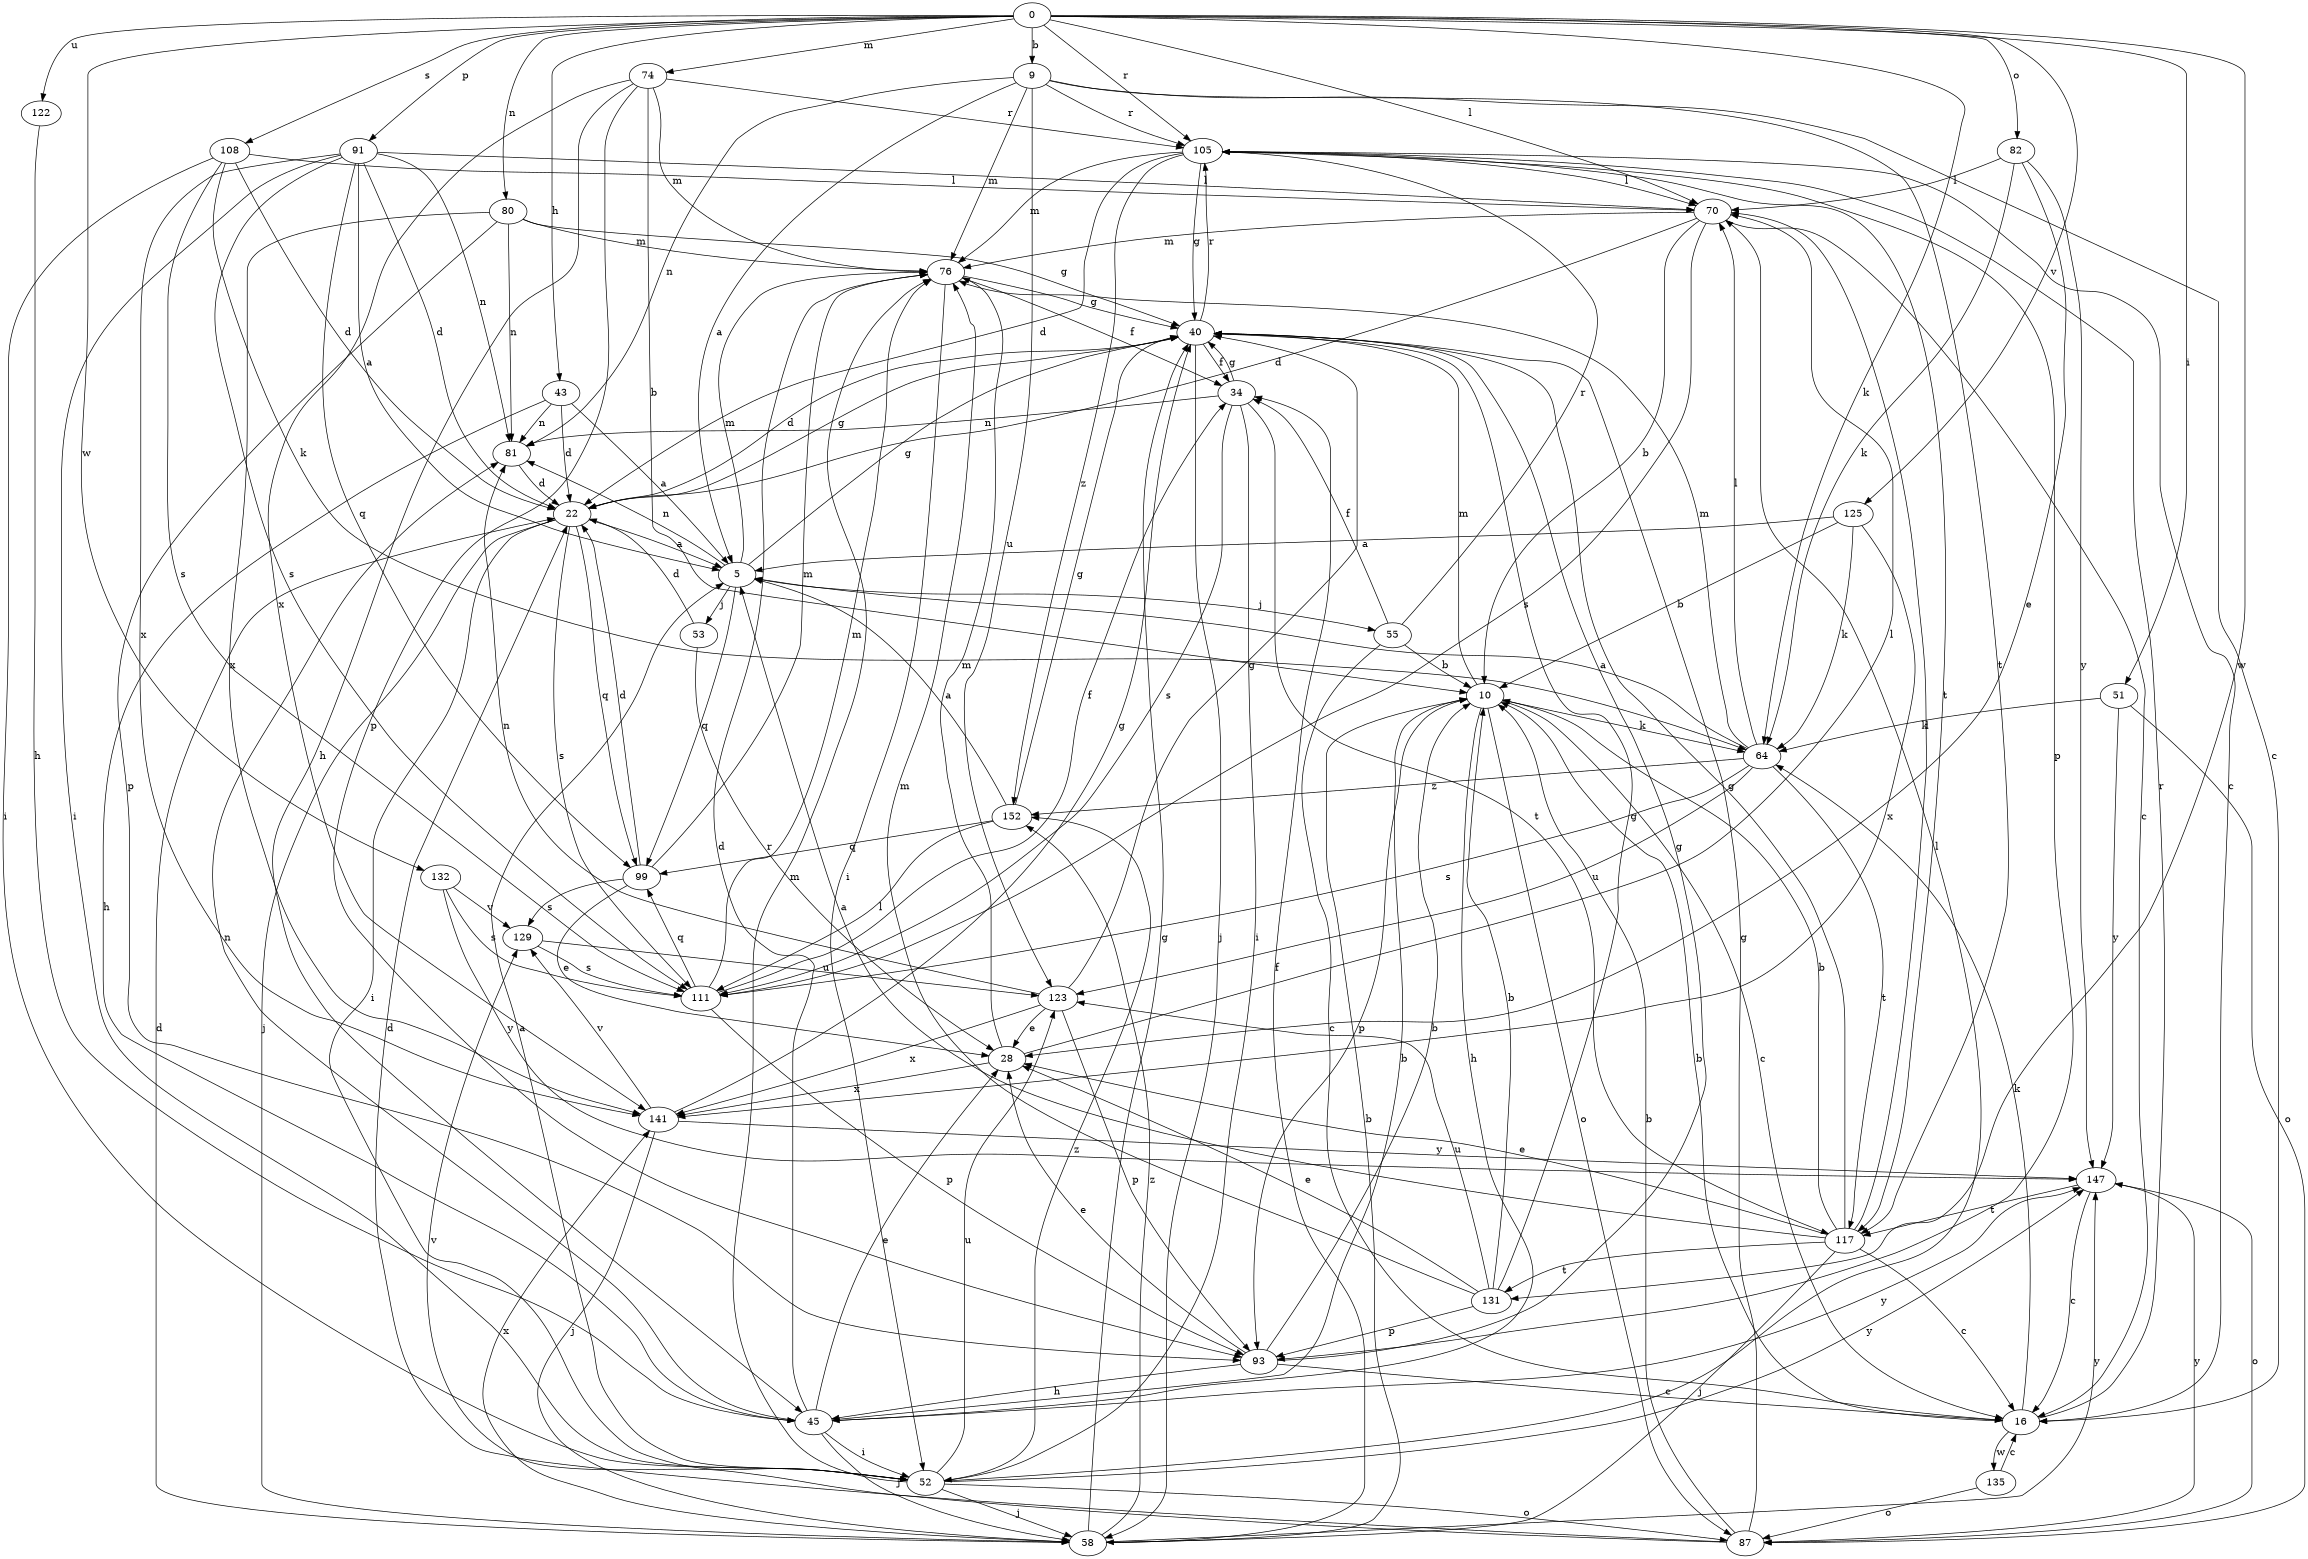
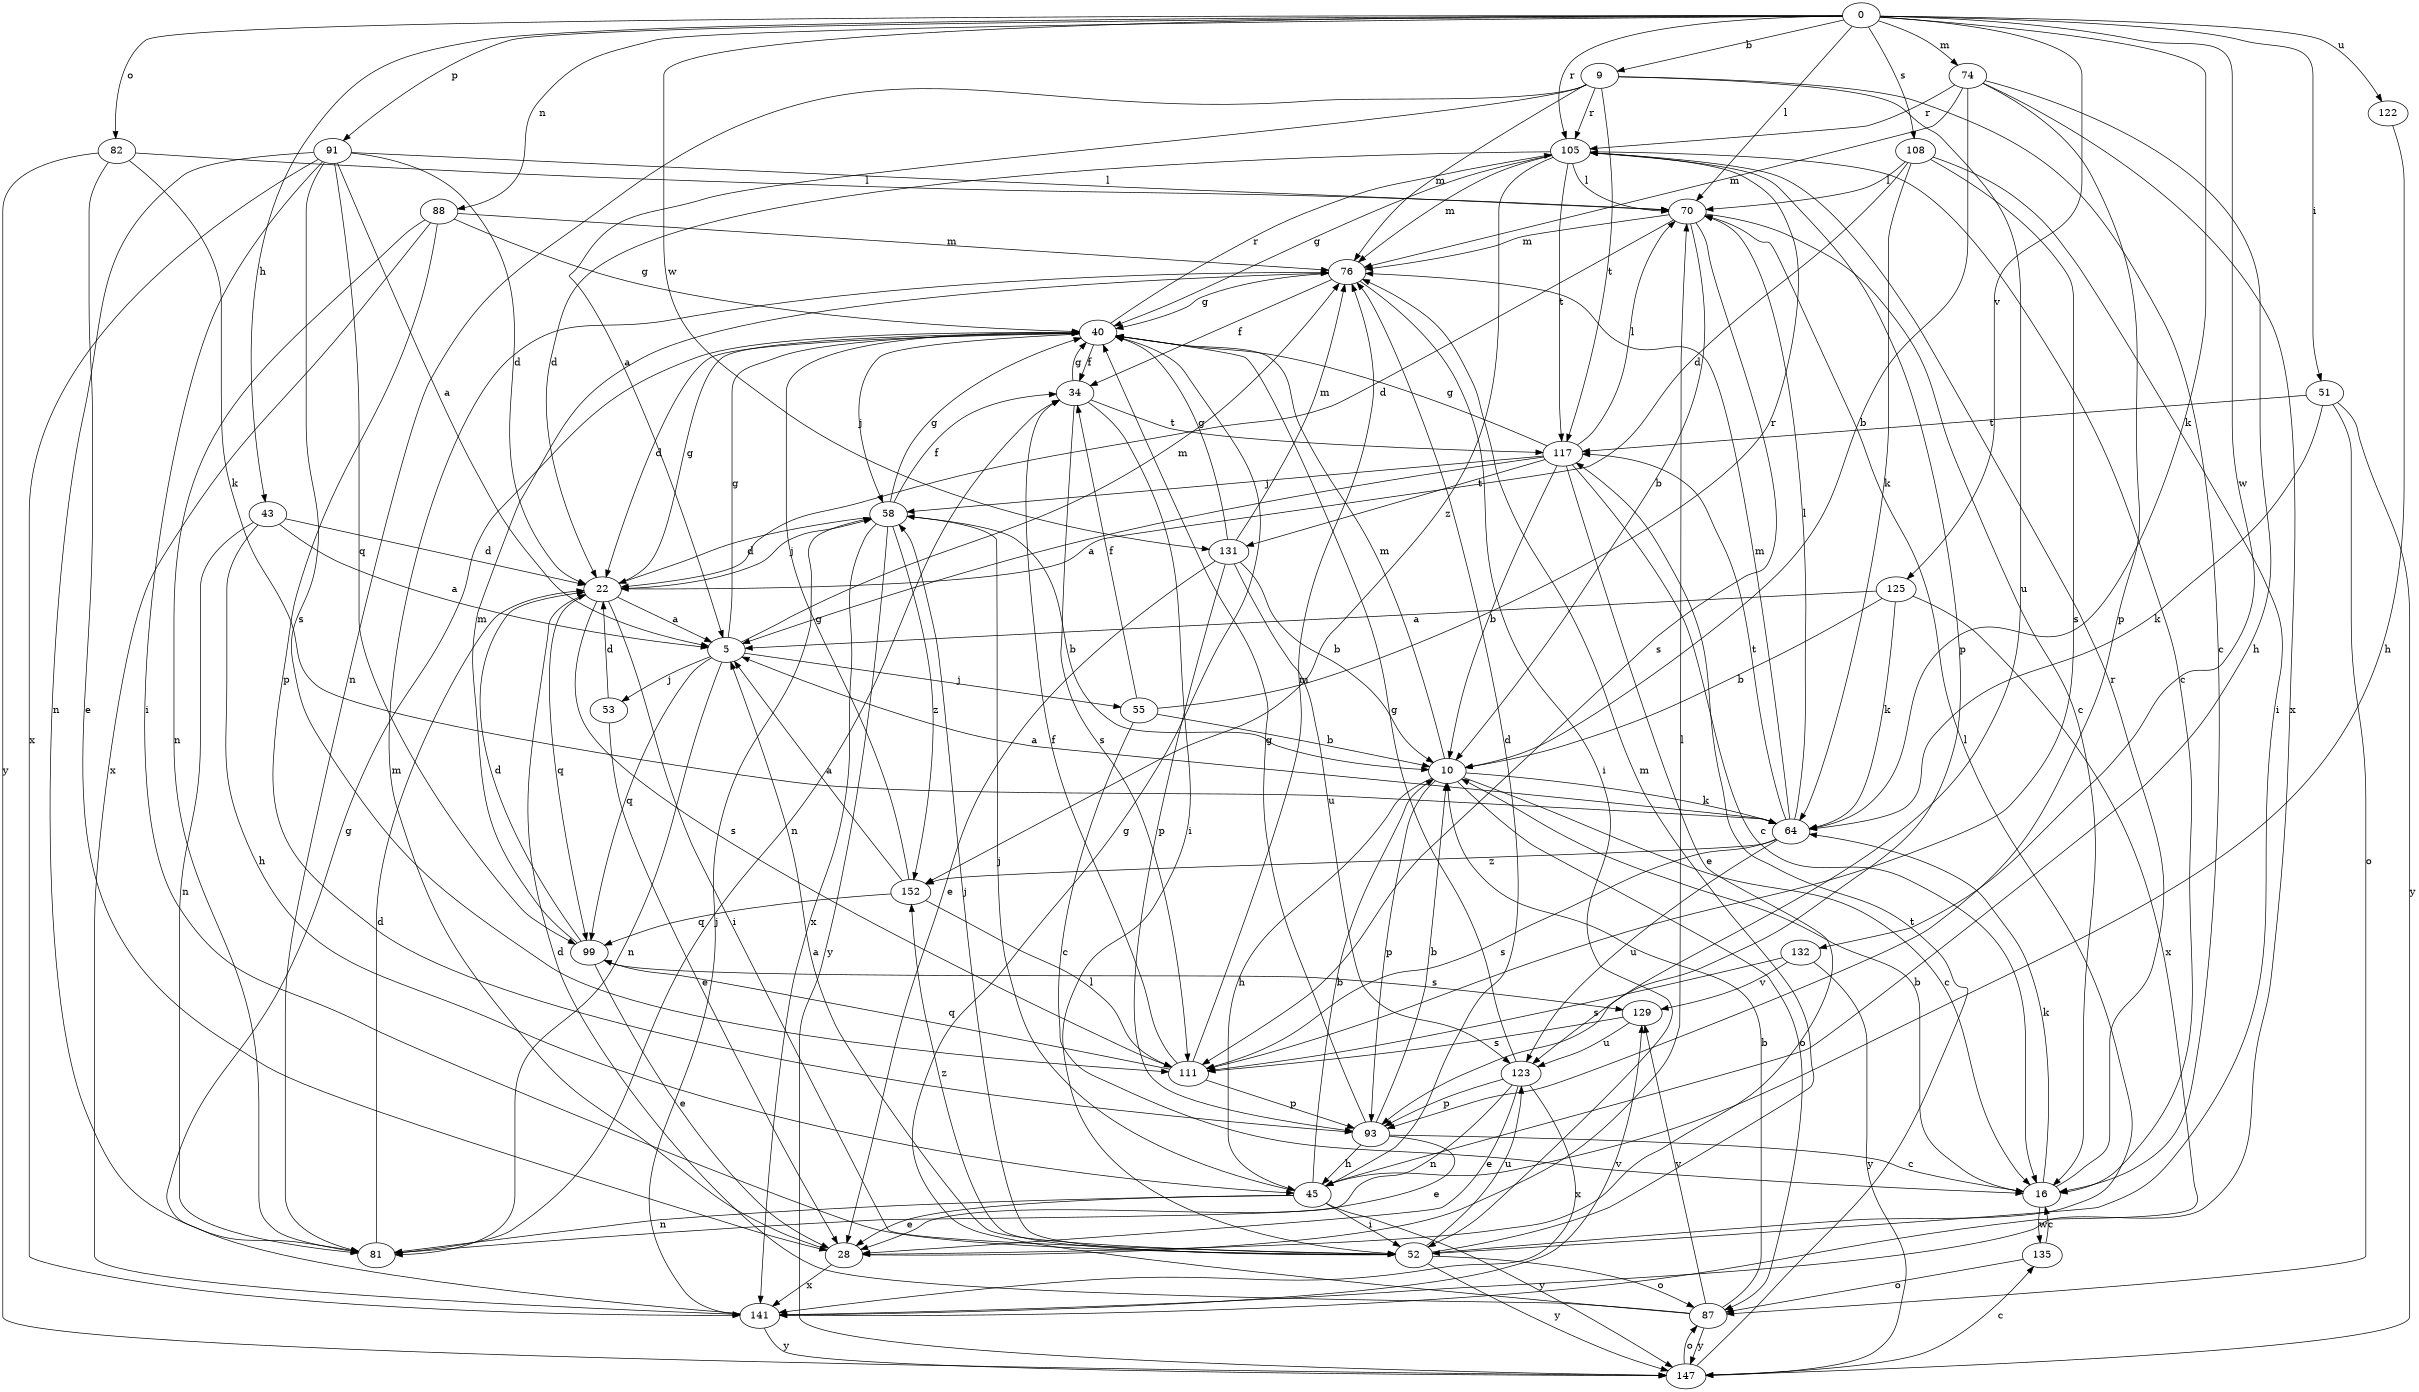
node "80": label "80" -> "88"
edge "51" -> "117": added, label "t"
edge "34" -> "81": reversed
edge "53" -> "28": label "r" -> "e"
edge "147" -> "16": now "147" -> "135"
